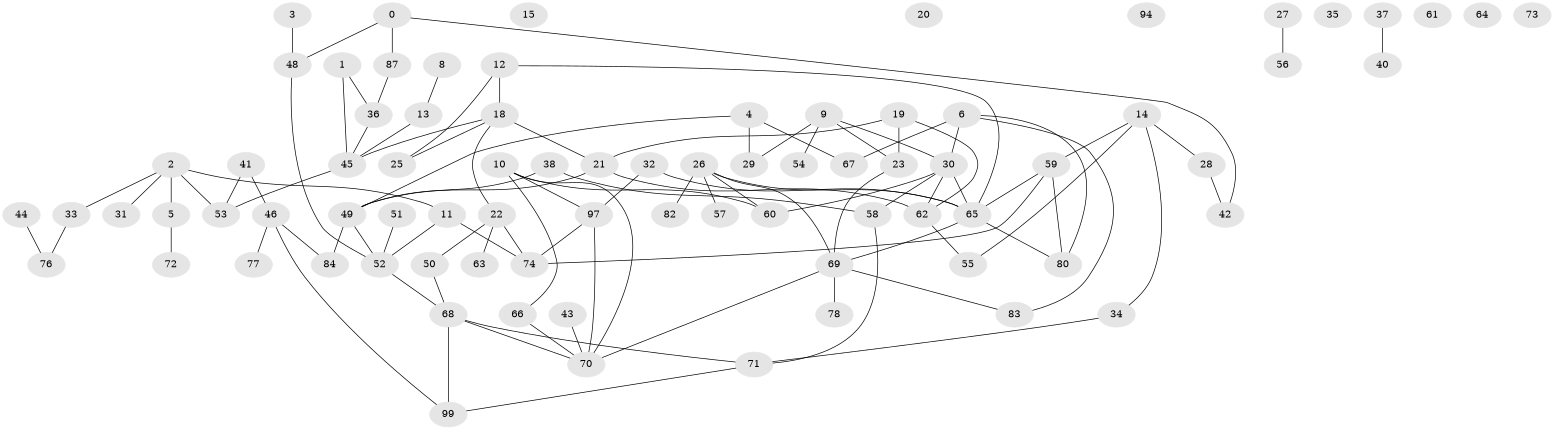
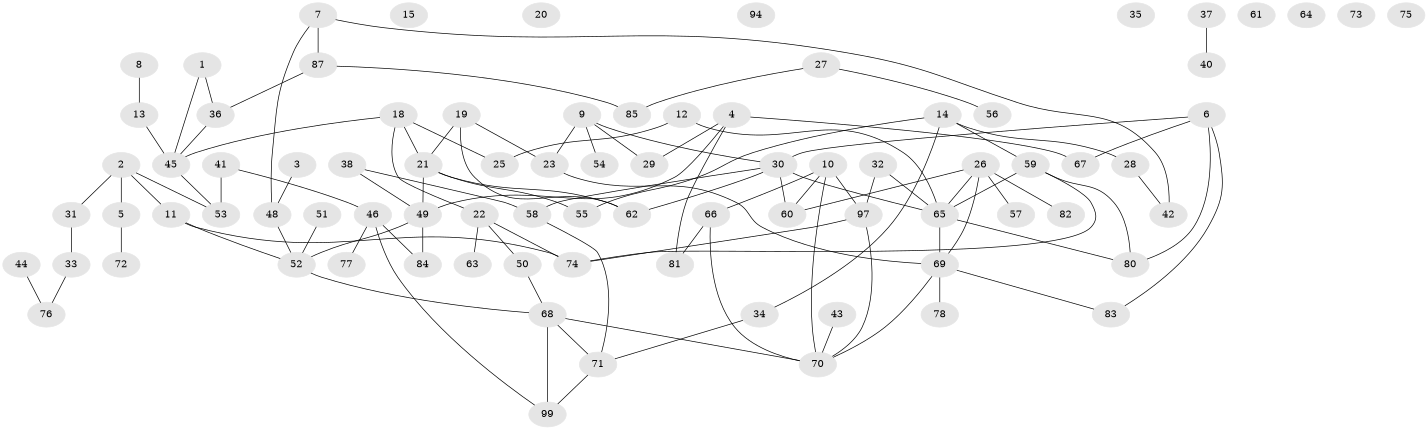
node "0": label "0" -> "7"
node "75": added
edge "12" -- "18": removed
node "85": added
edge "2" -- "33": now "31" -- "33"
edge "62" -- "55": now "21" -- "55"
node "81": added
